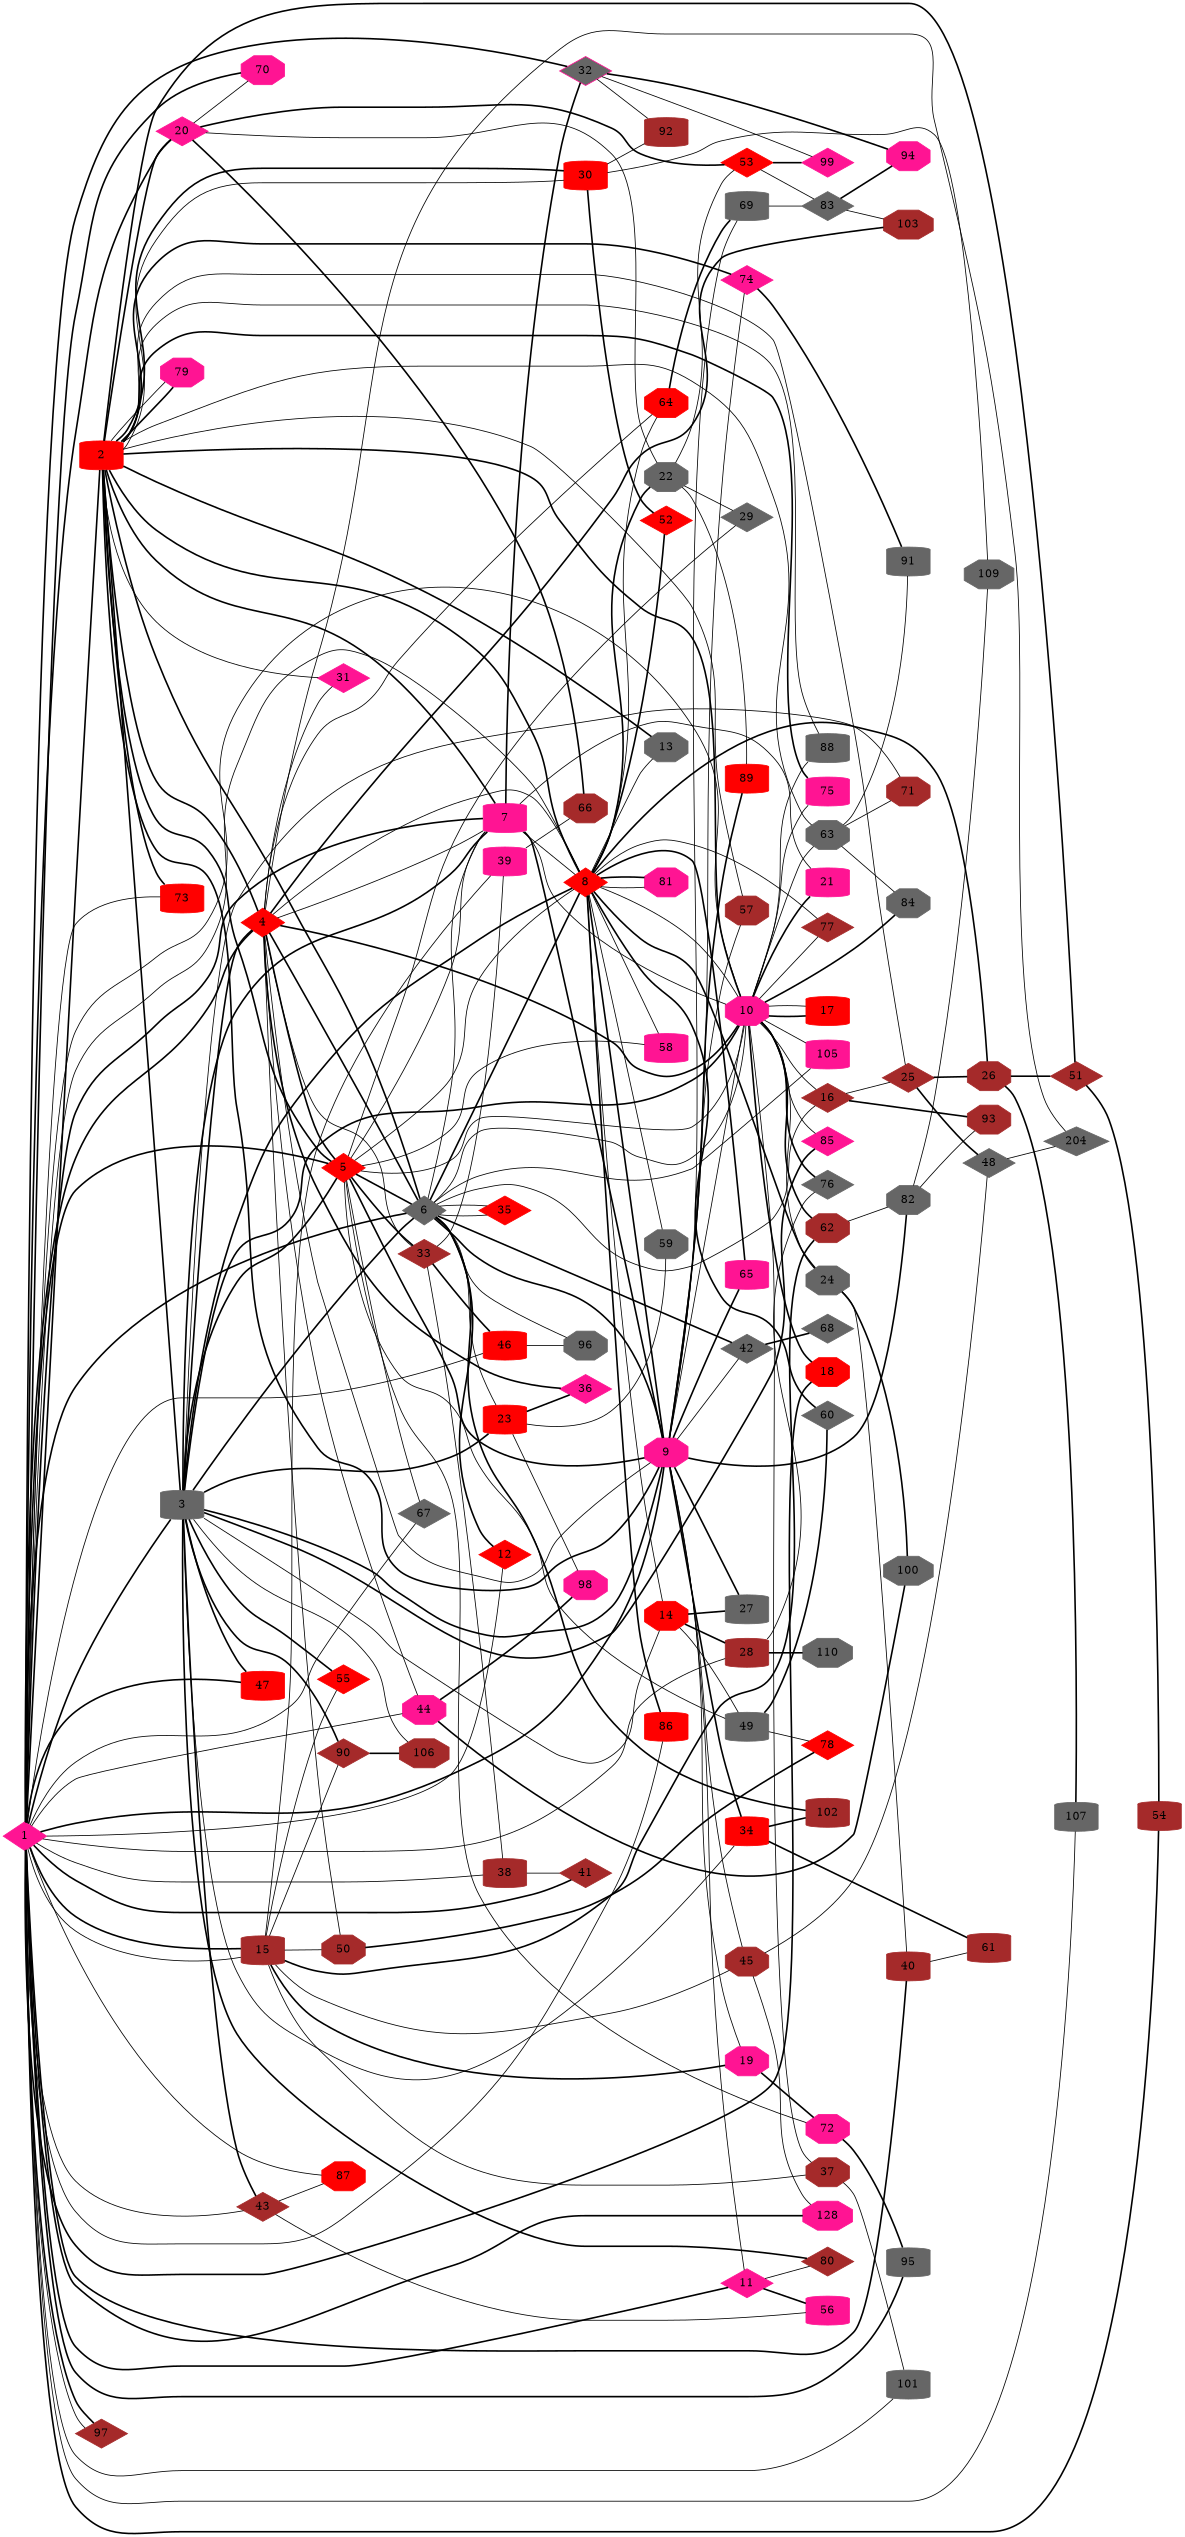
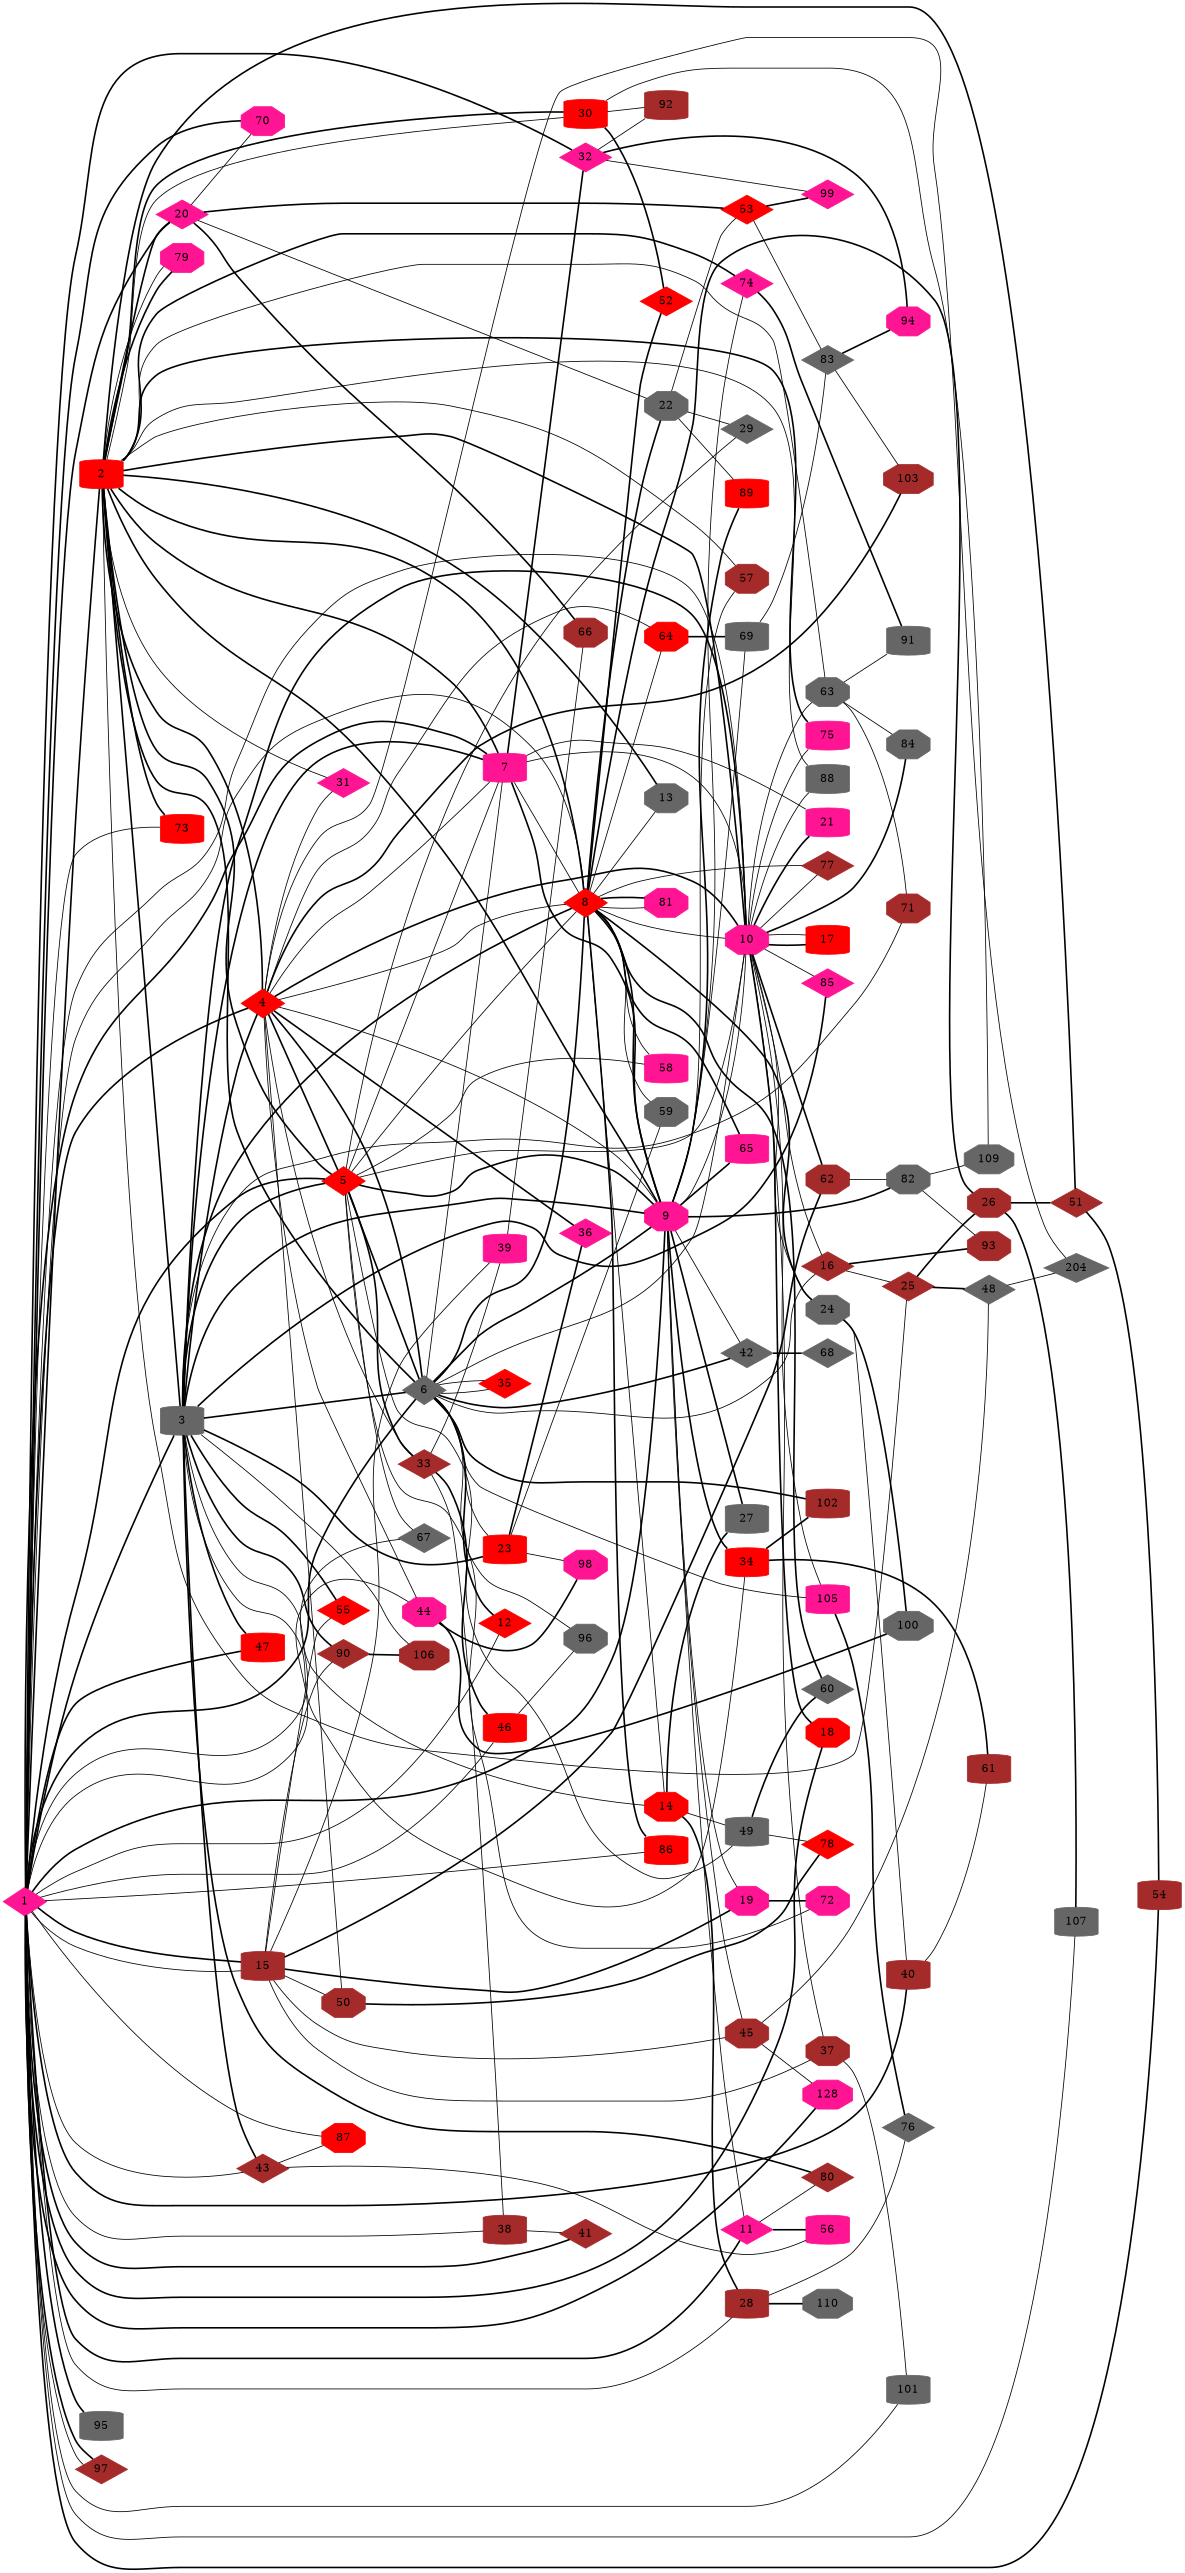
node "32": fillcolor gray40 -> deeppink
edge "10" -- "76": now "105" -- "76"
edge "72" -- "95": removed
